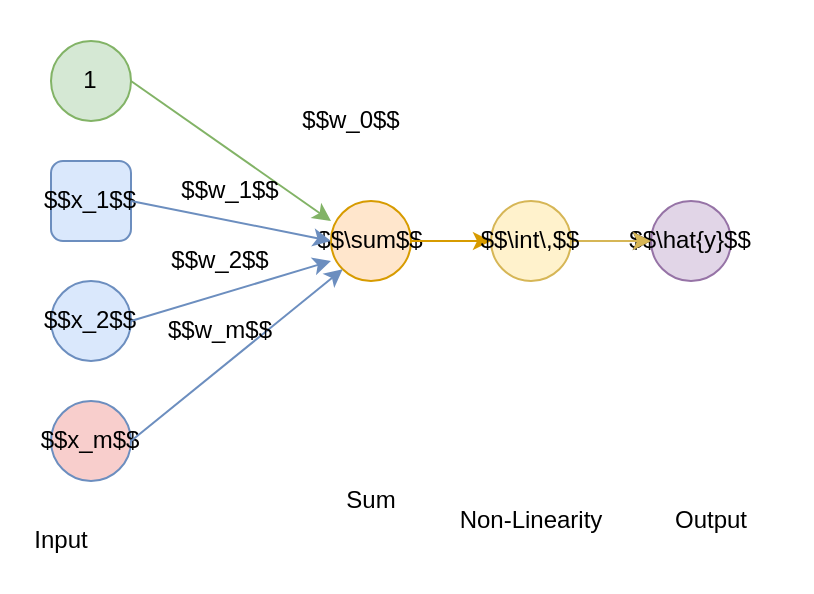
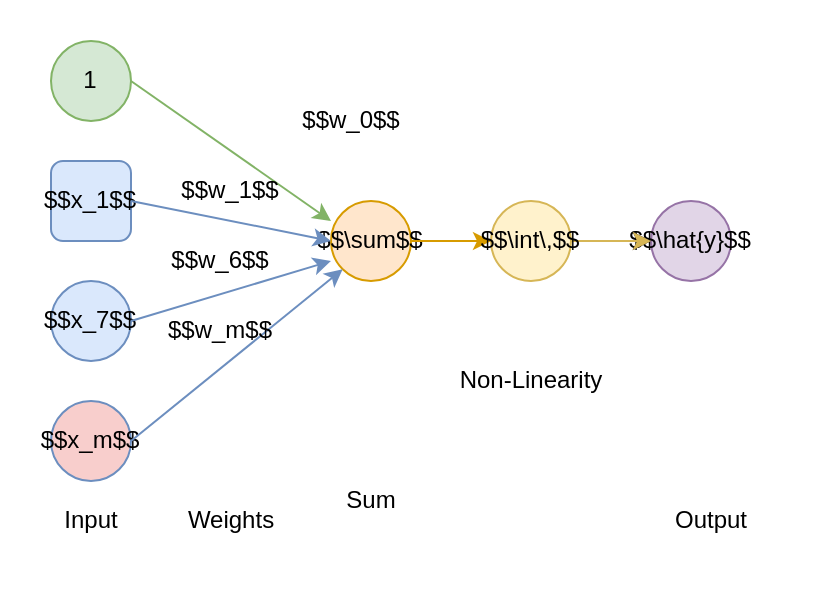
node "$$w_2$$": label "$$w_2$$" -> "$$w_6$$"
node "$$x_2$$": label "$$x_2$$" -> "$$x_7$$"
node "Weights": added
node "Non-Linearity": moved (531, 521) -> (531, 381)
node "Input": moved (61, 541) -> (91, 521)
